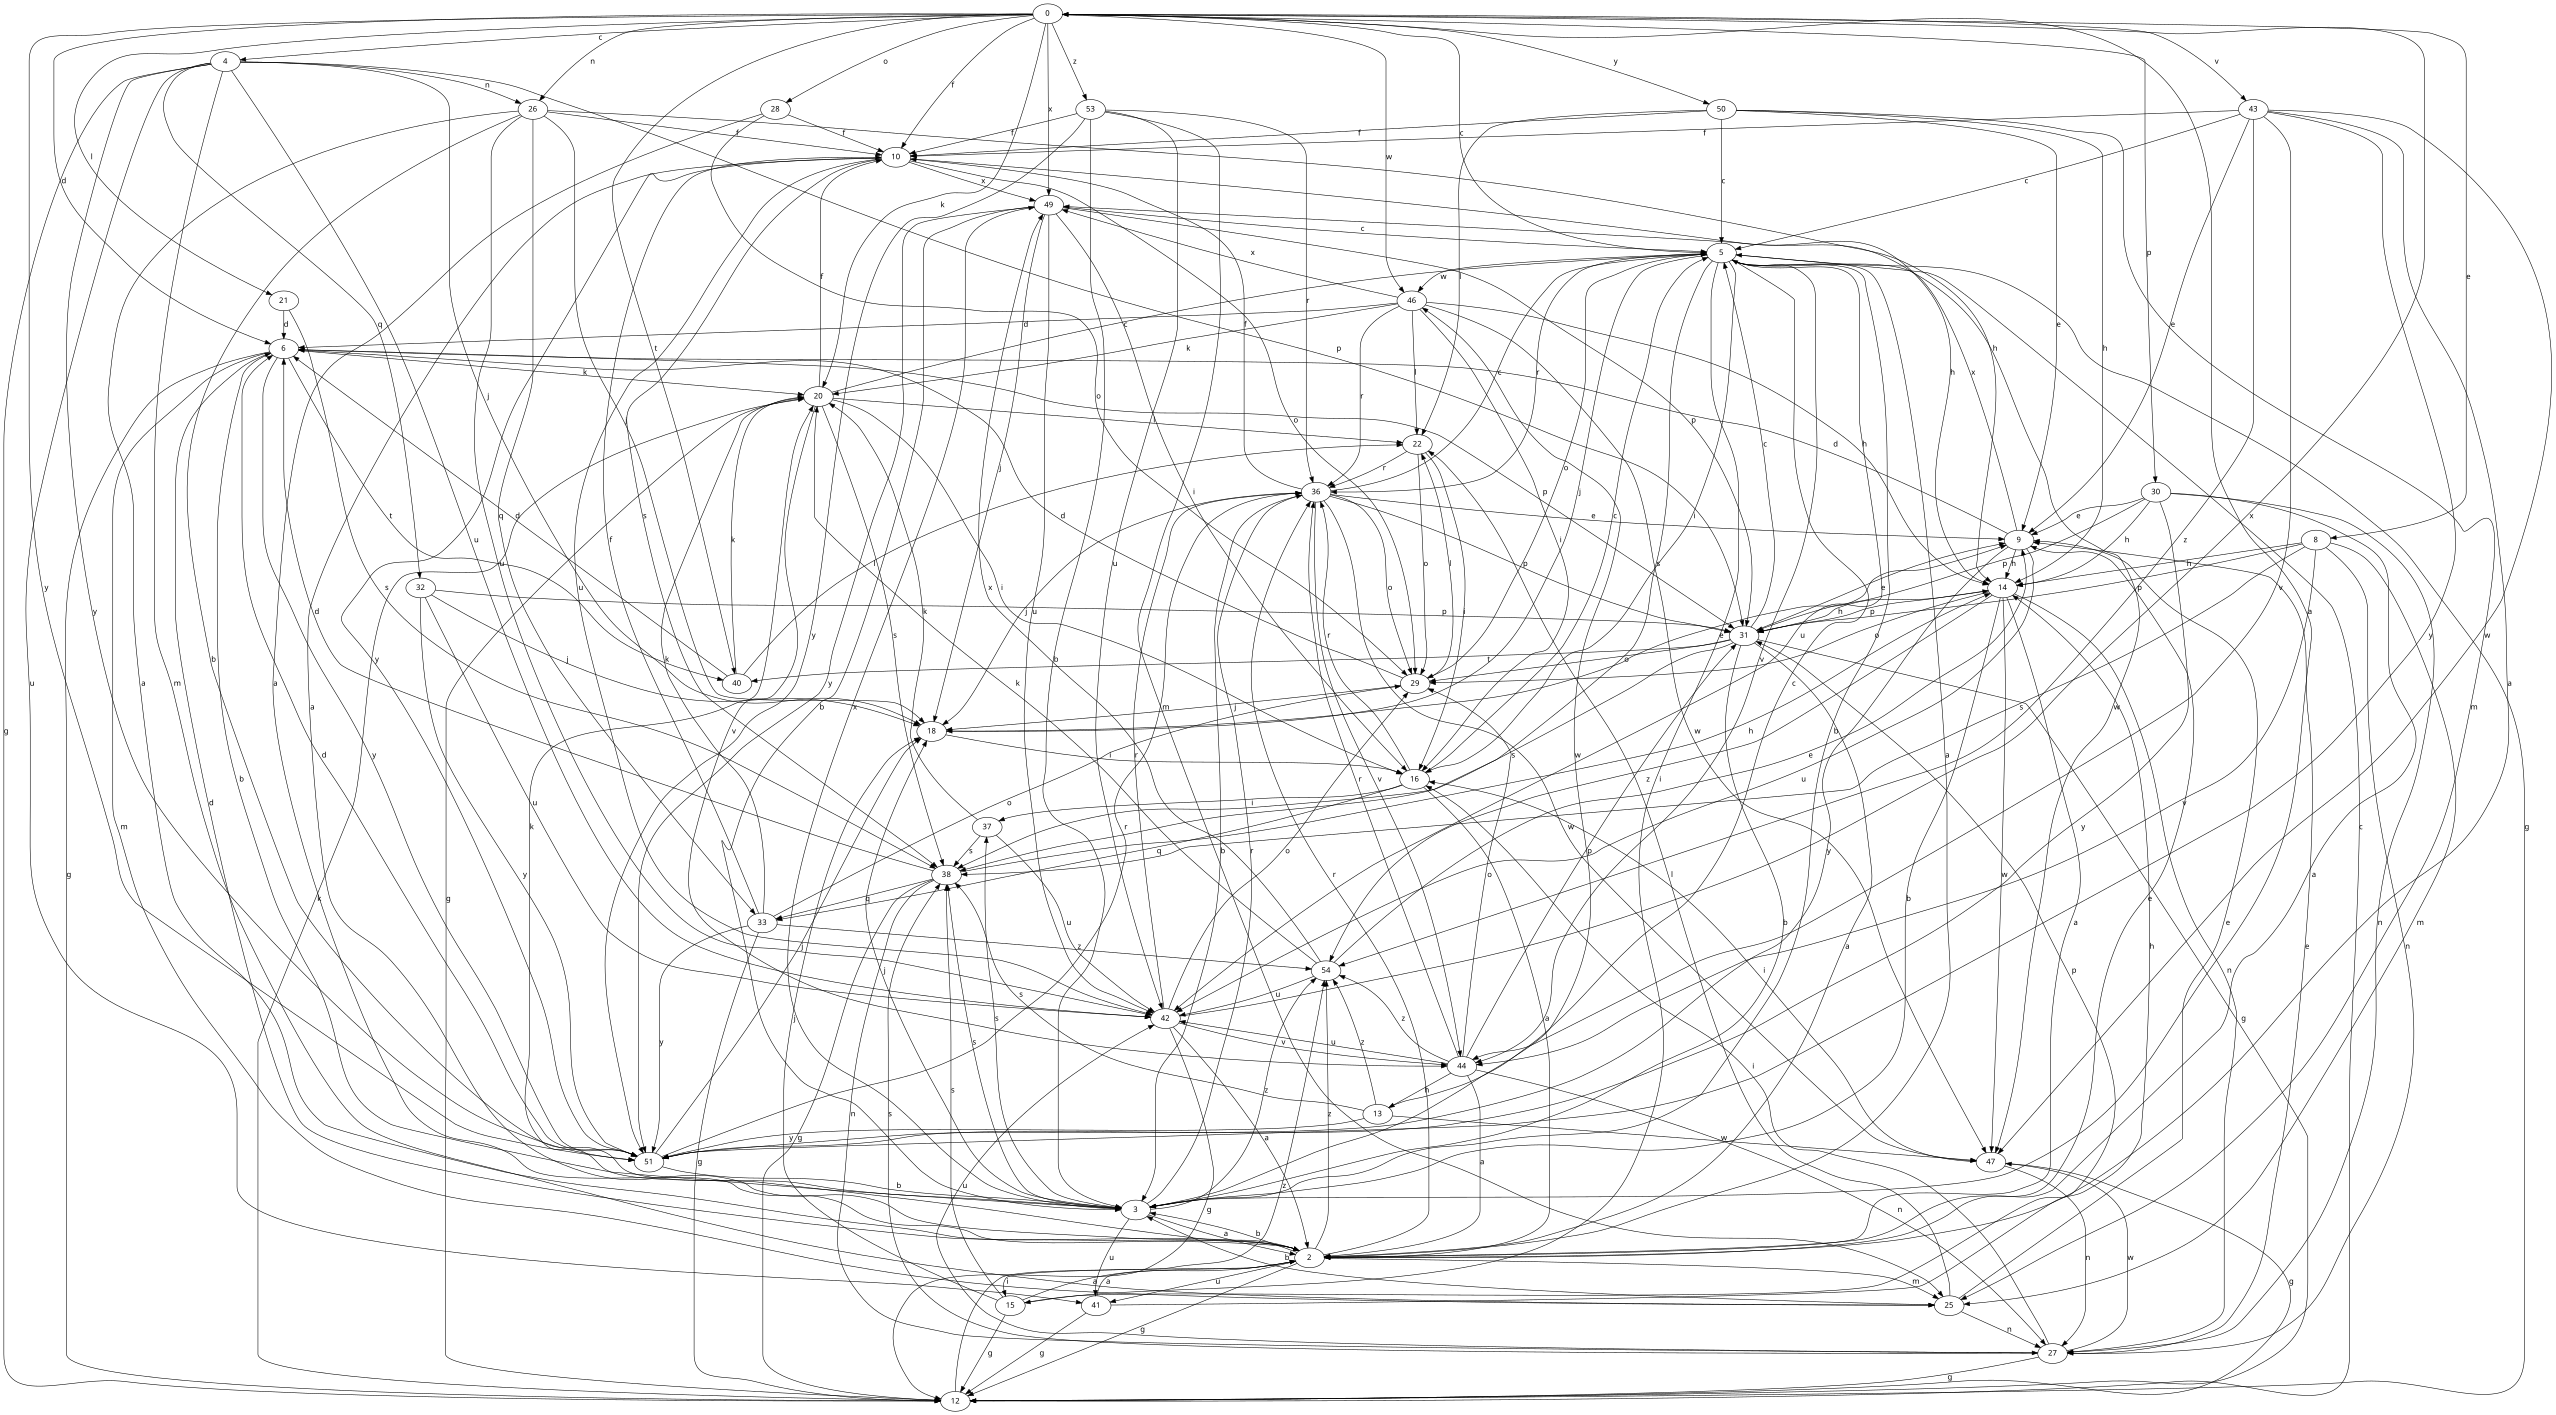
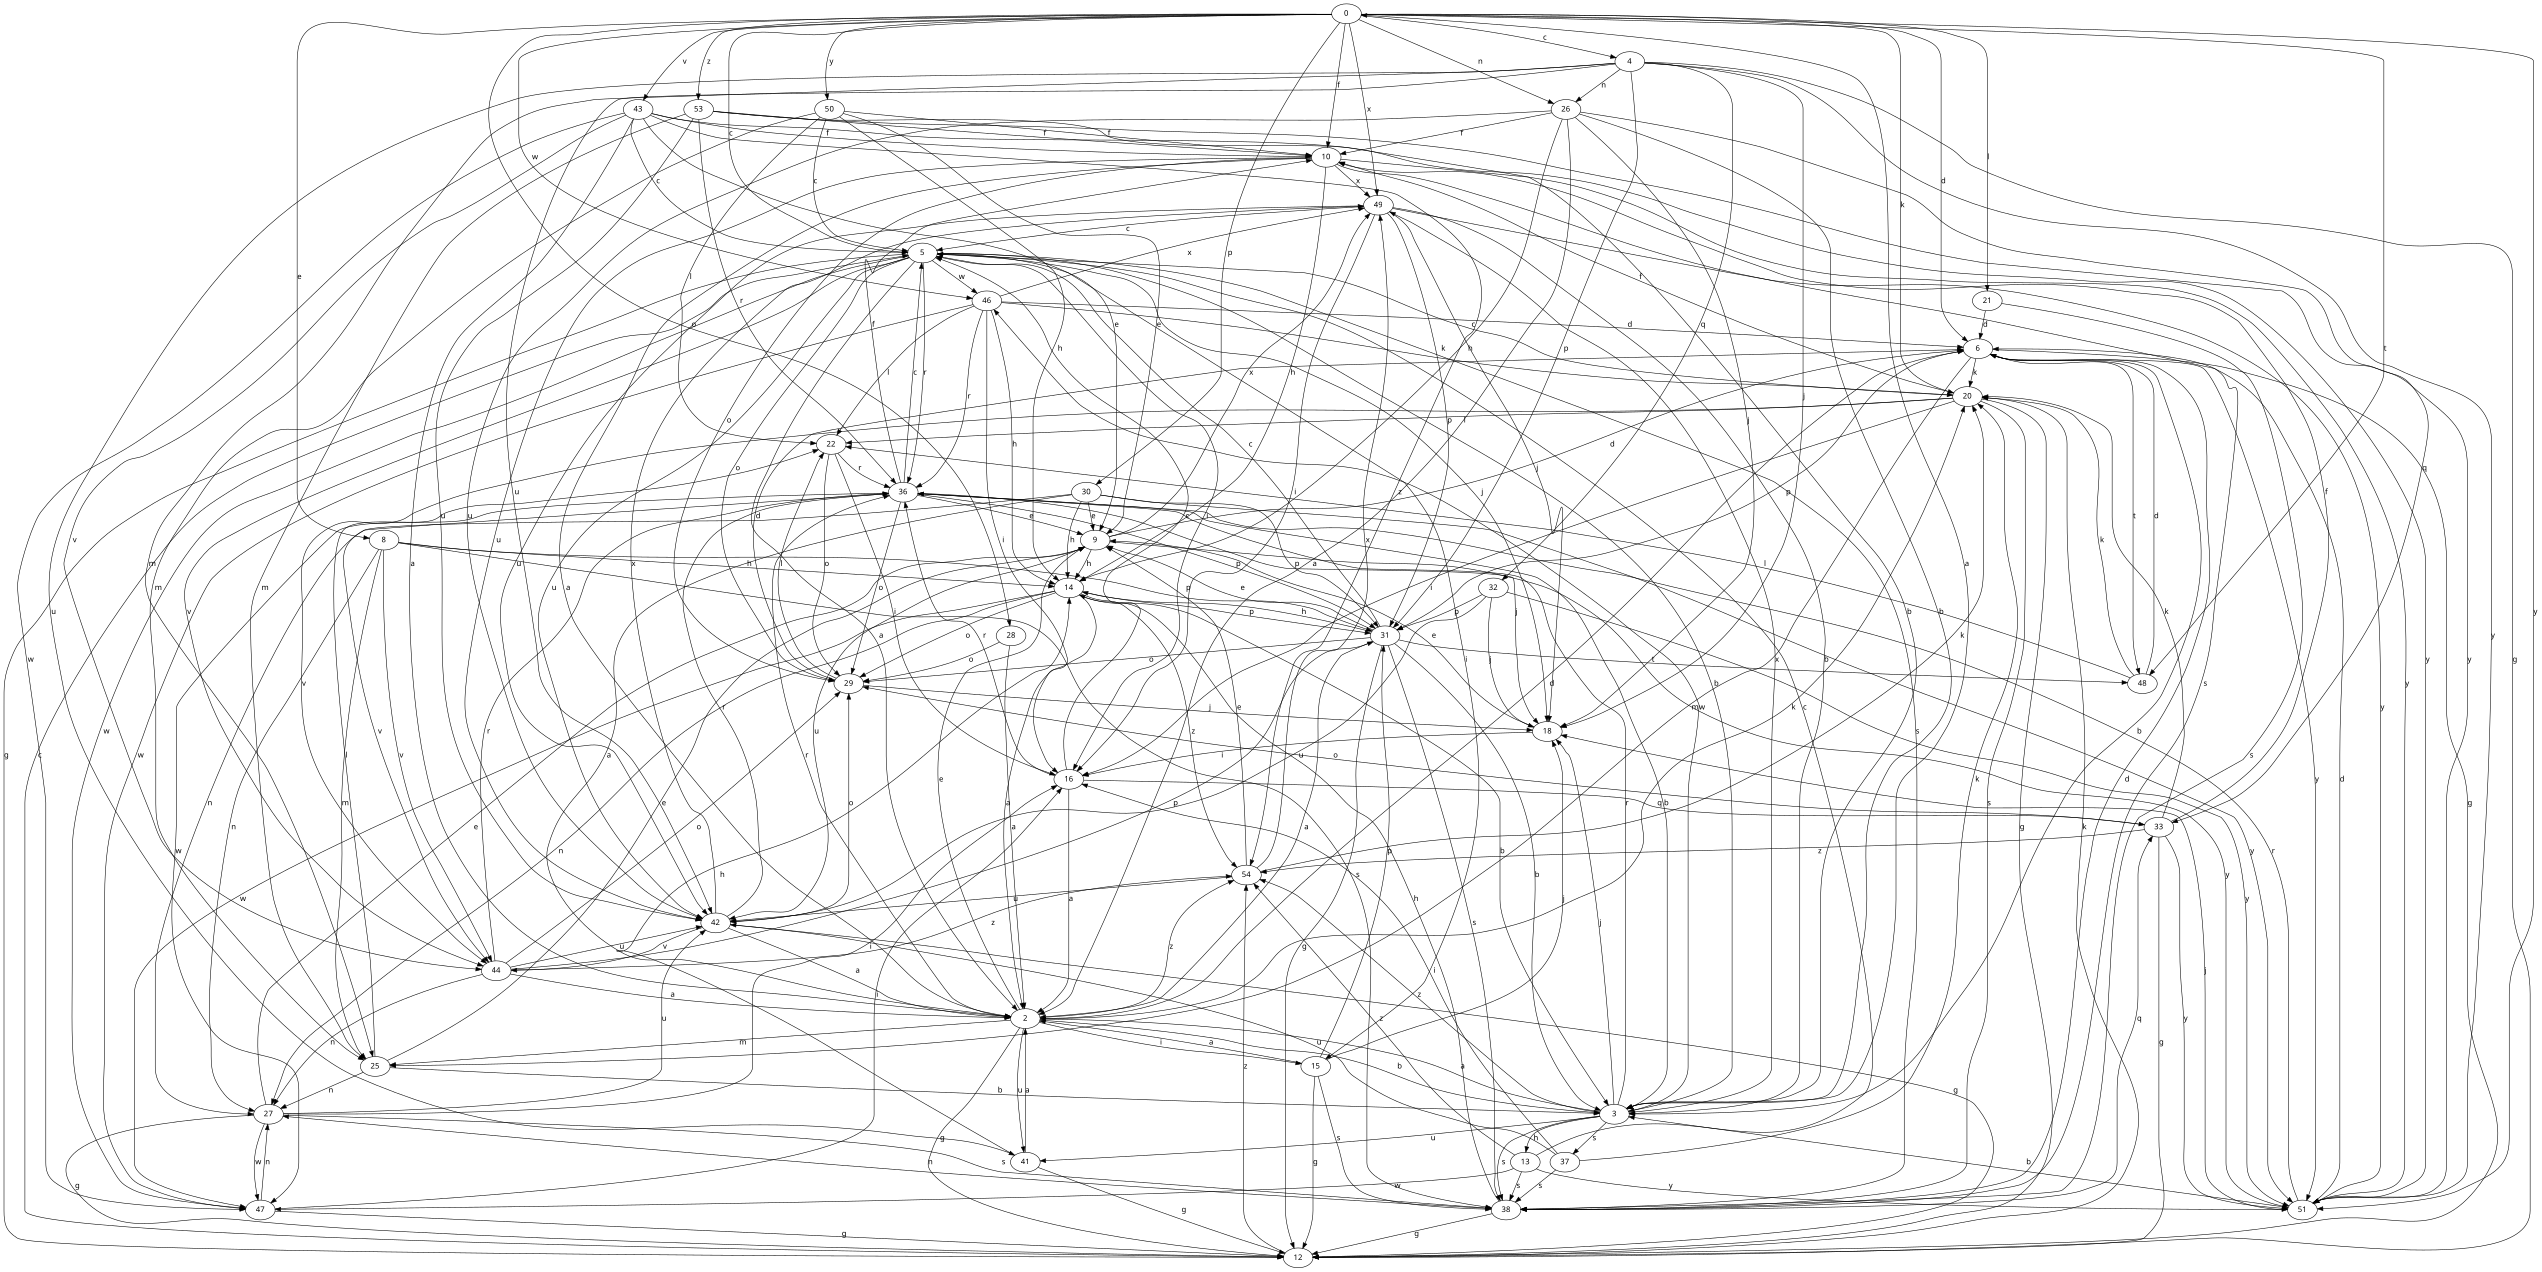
edge "28" -> "10": removed, label "f"
edge "42" -> "0": now "42" -> "49"
node "40": label "40" -> "48"
edge "16" -> "37": reversed
edge "44" -> "13": now "3" -> "13"
